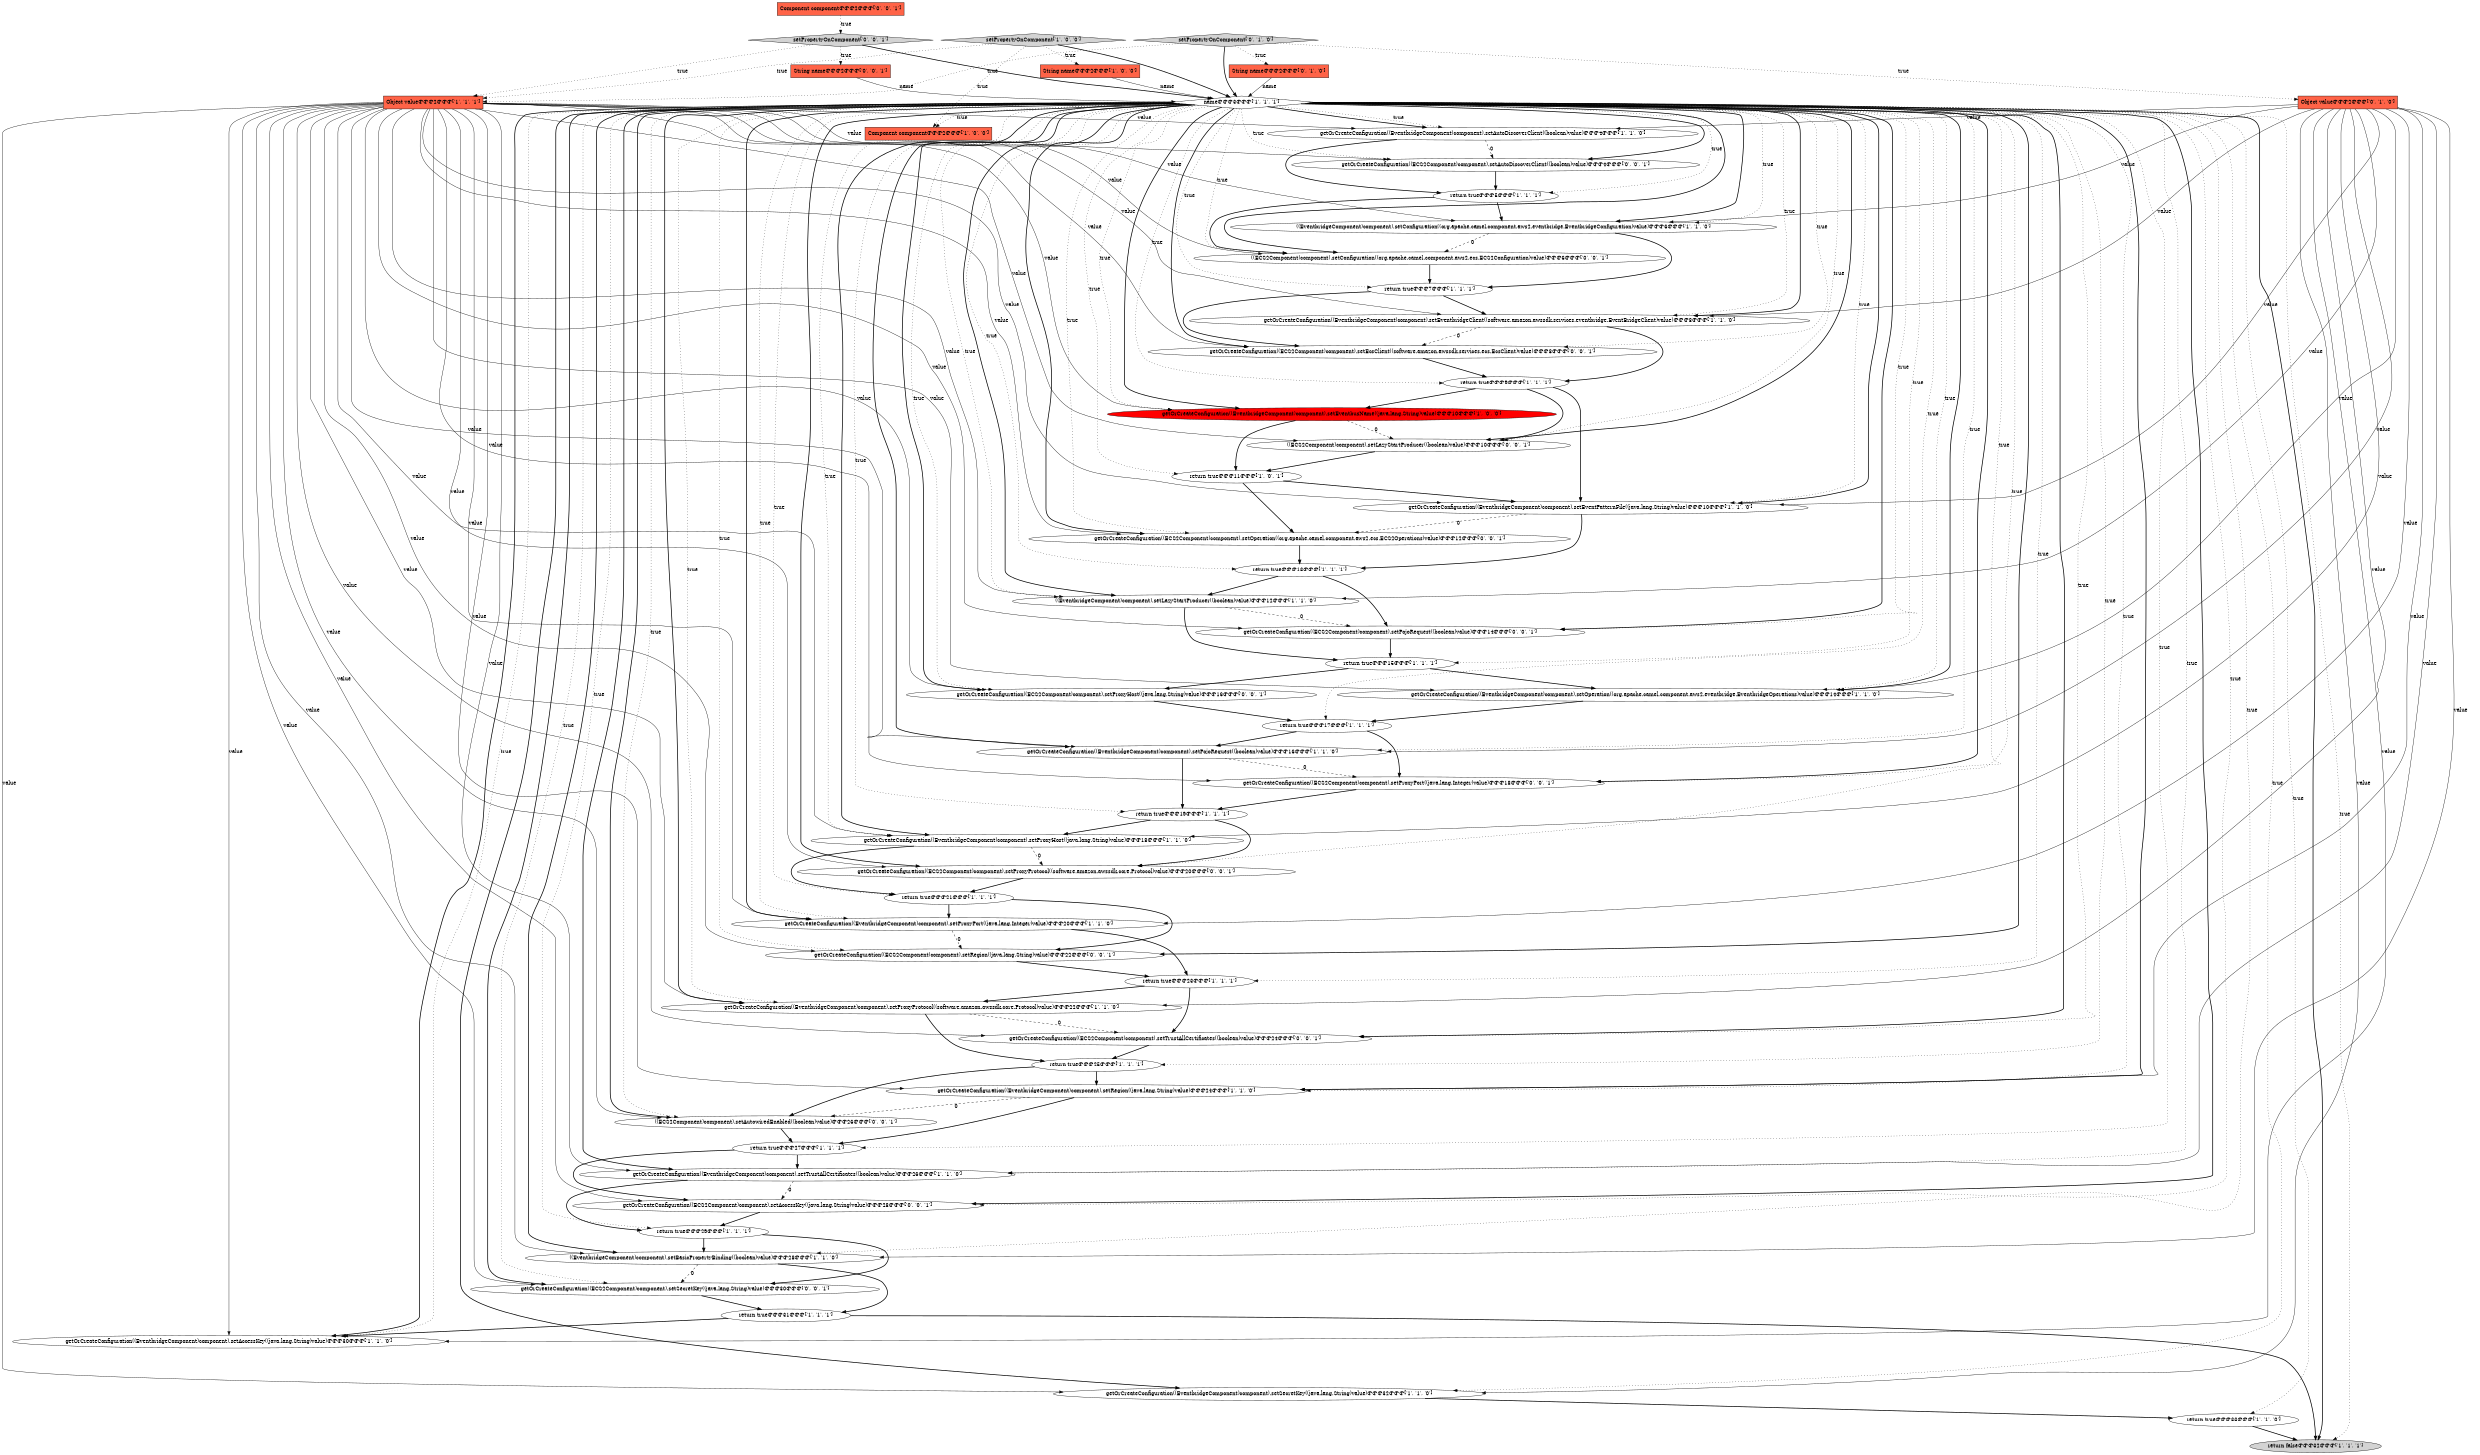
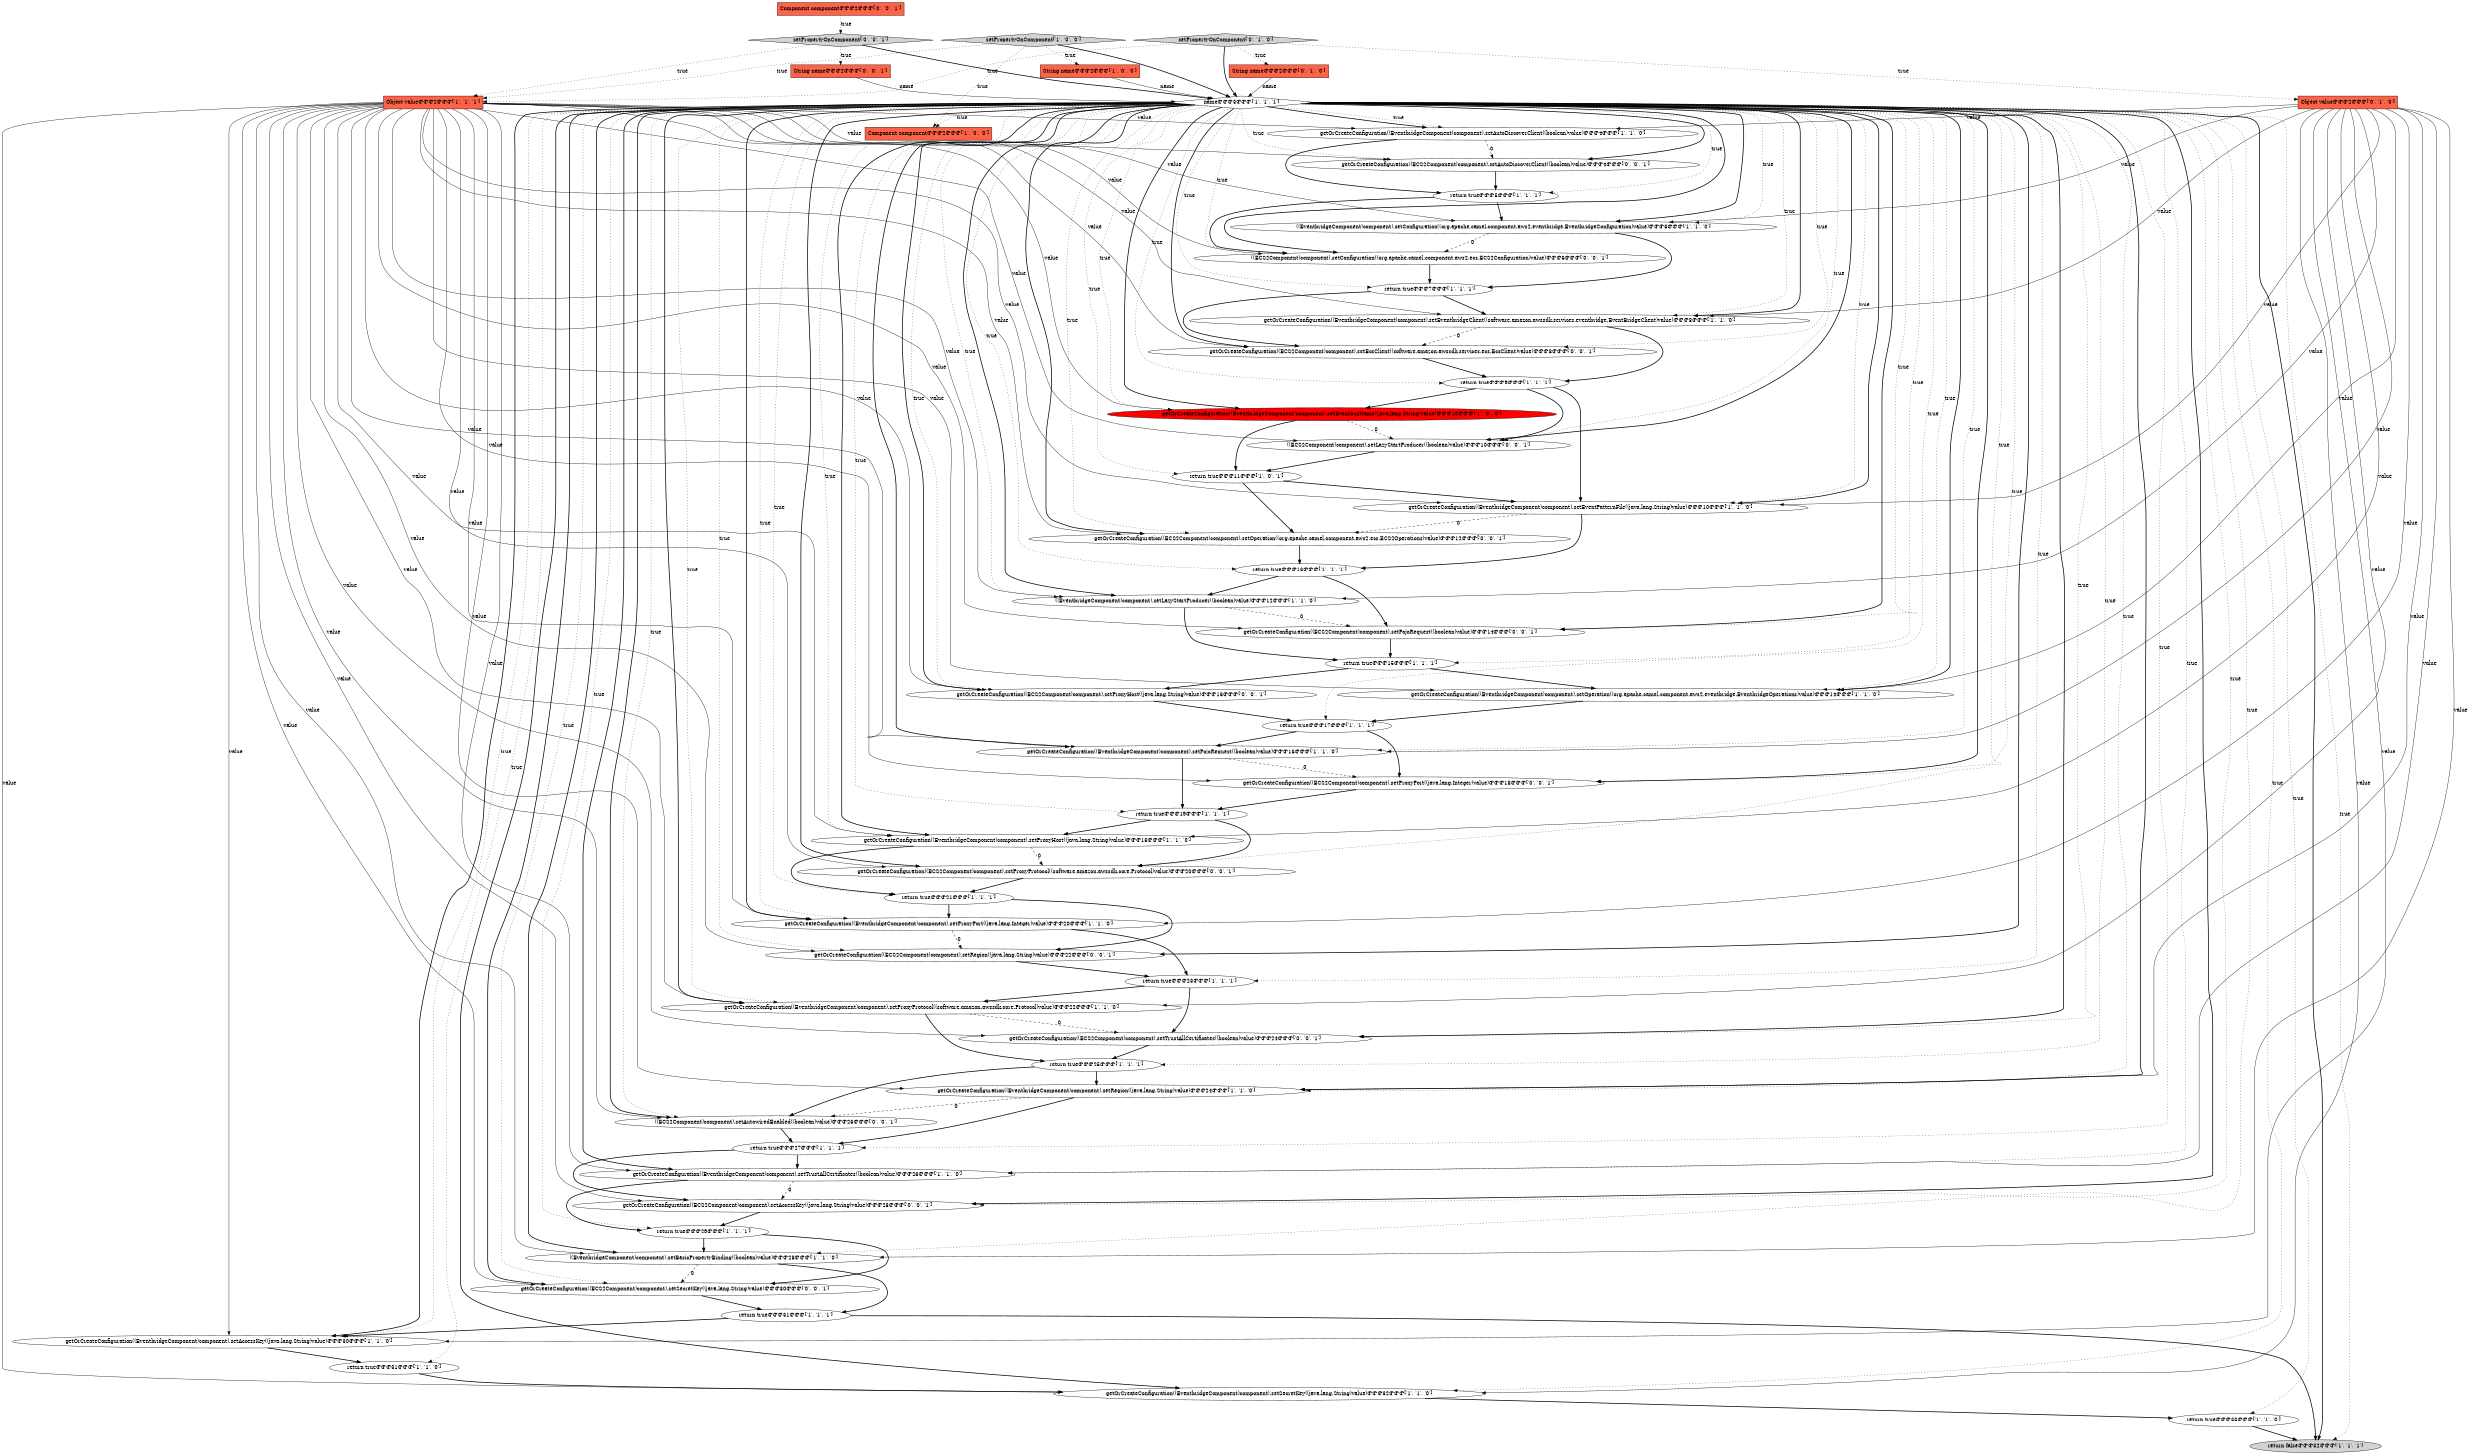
node "return true@@@31@@@['1', '1', '0']": added
